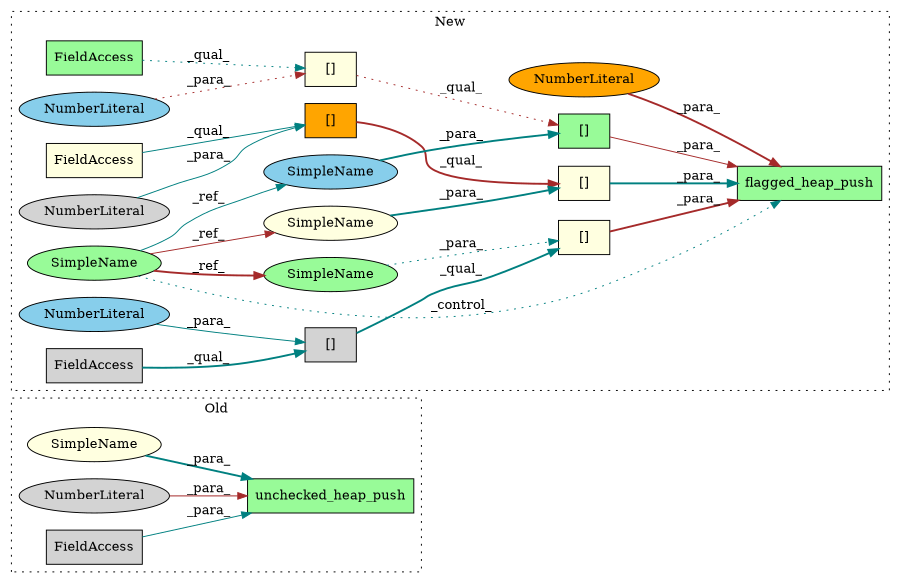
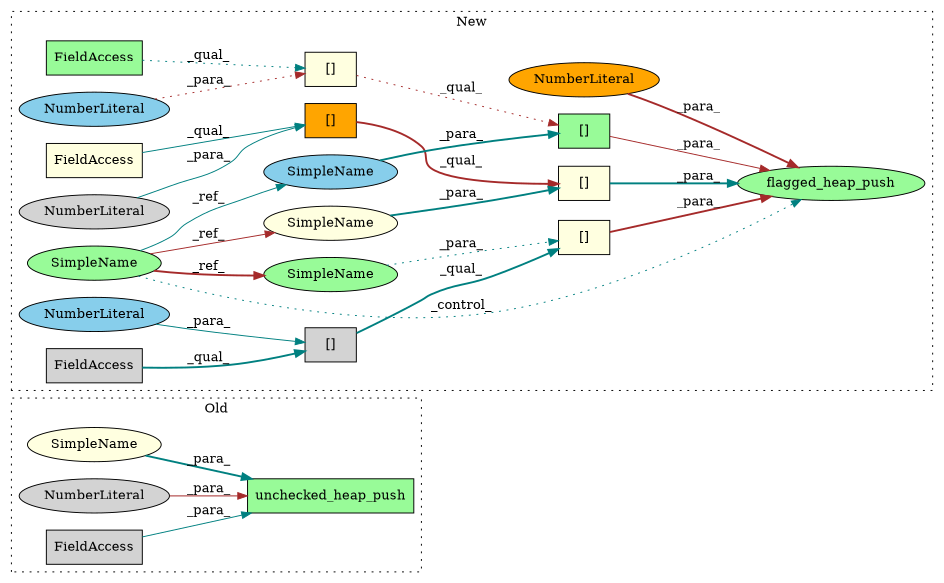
node "flagged_heap_push": shape box -> ellipse
